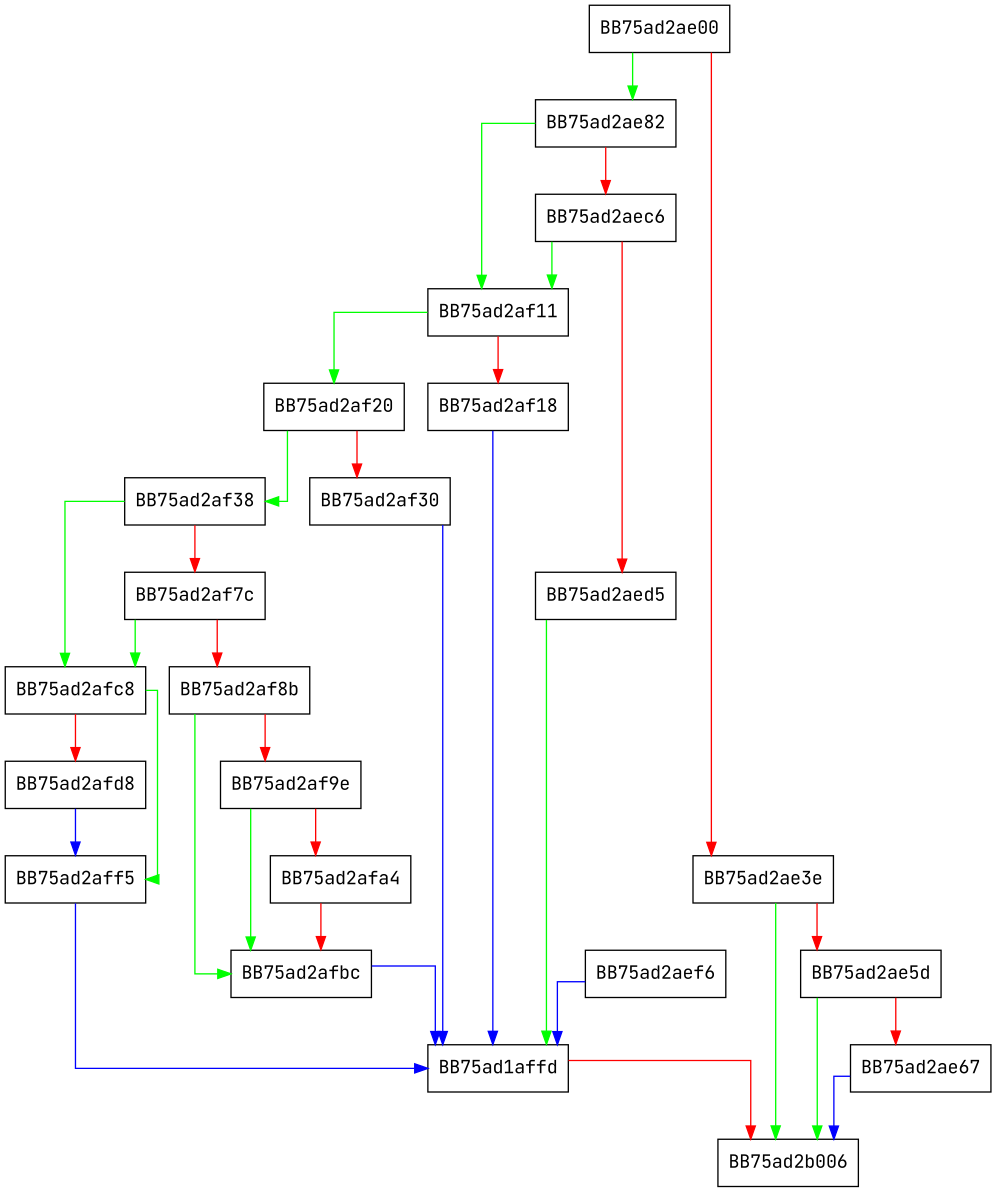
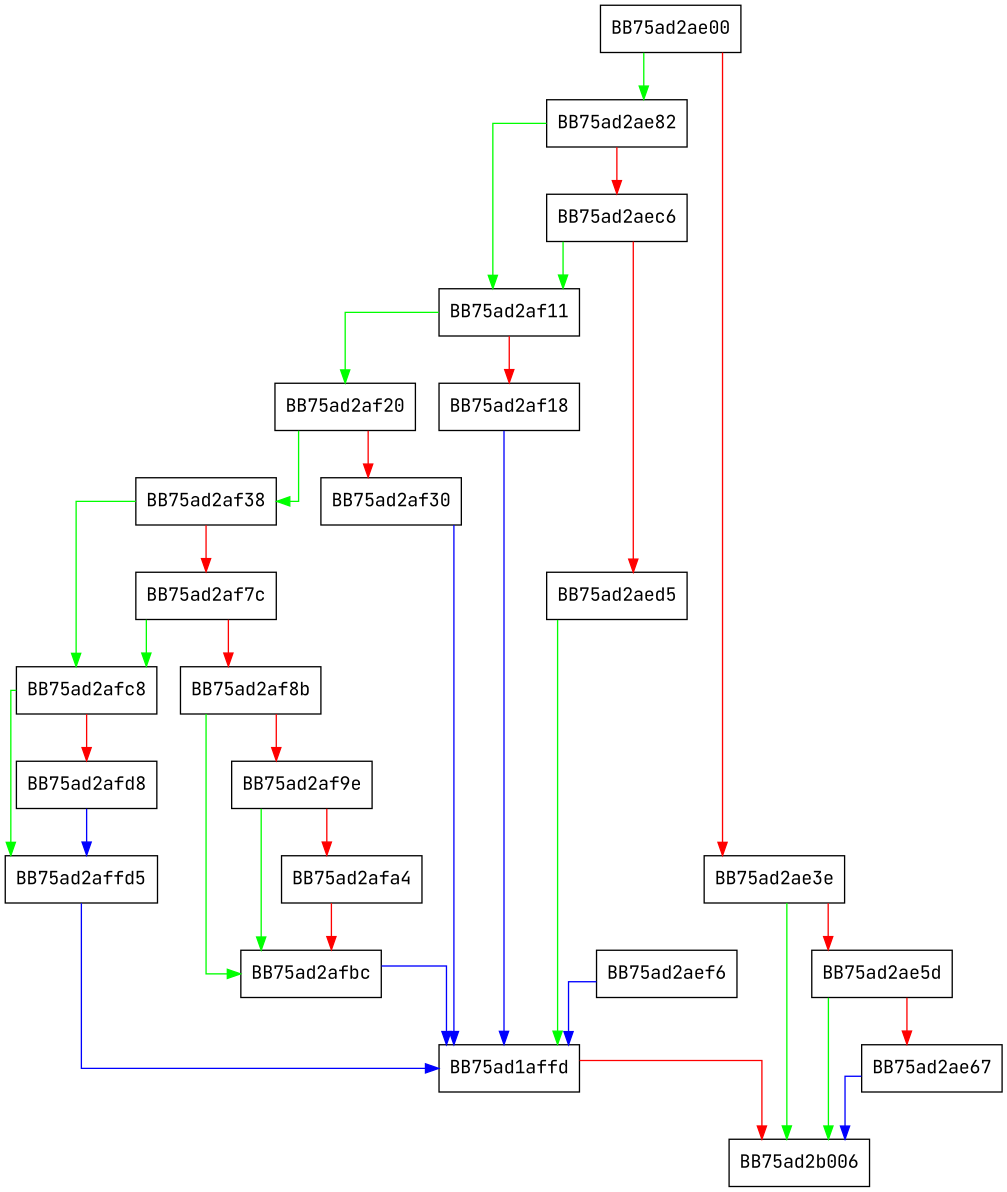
node "BB75ad2aff5": label "BB75ad2aff5" -> "BB75ad2affd5"
